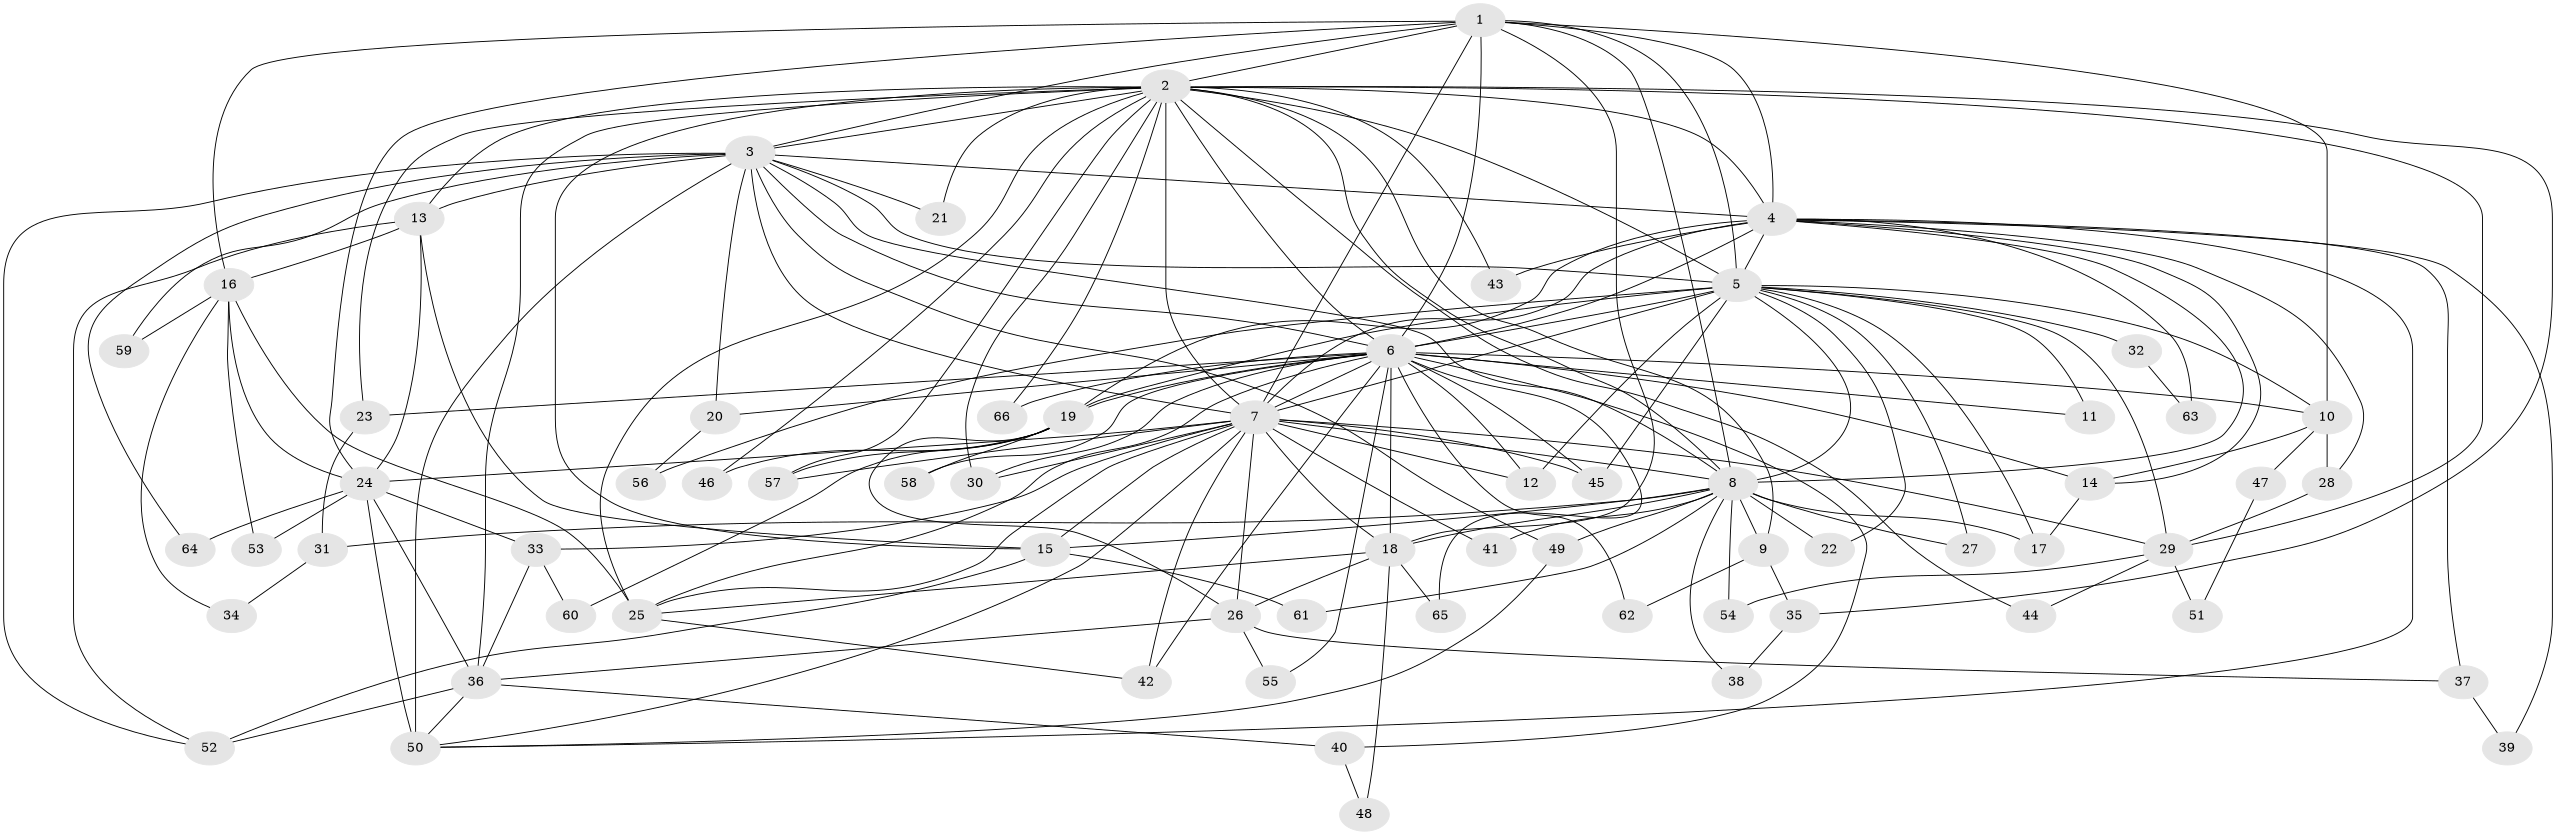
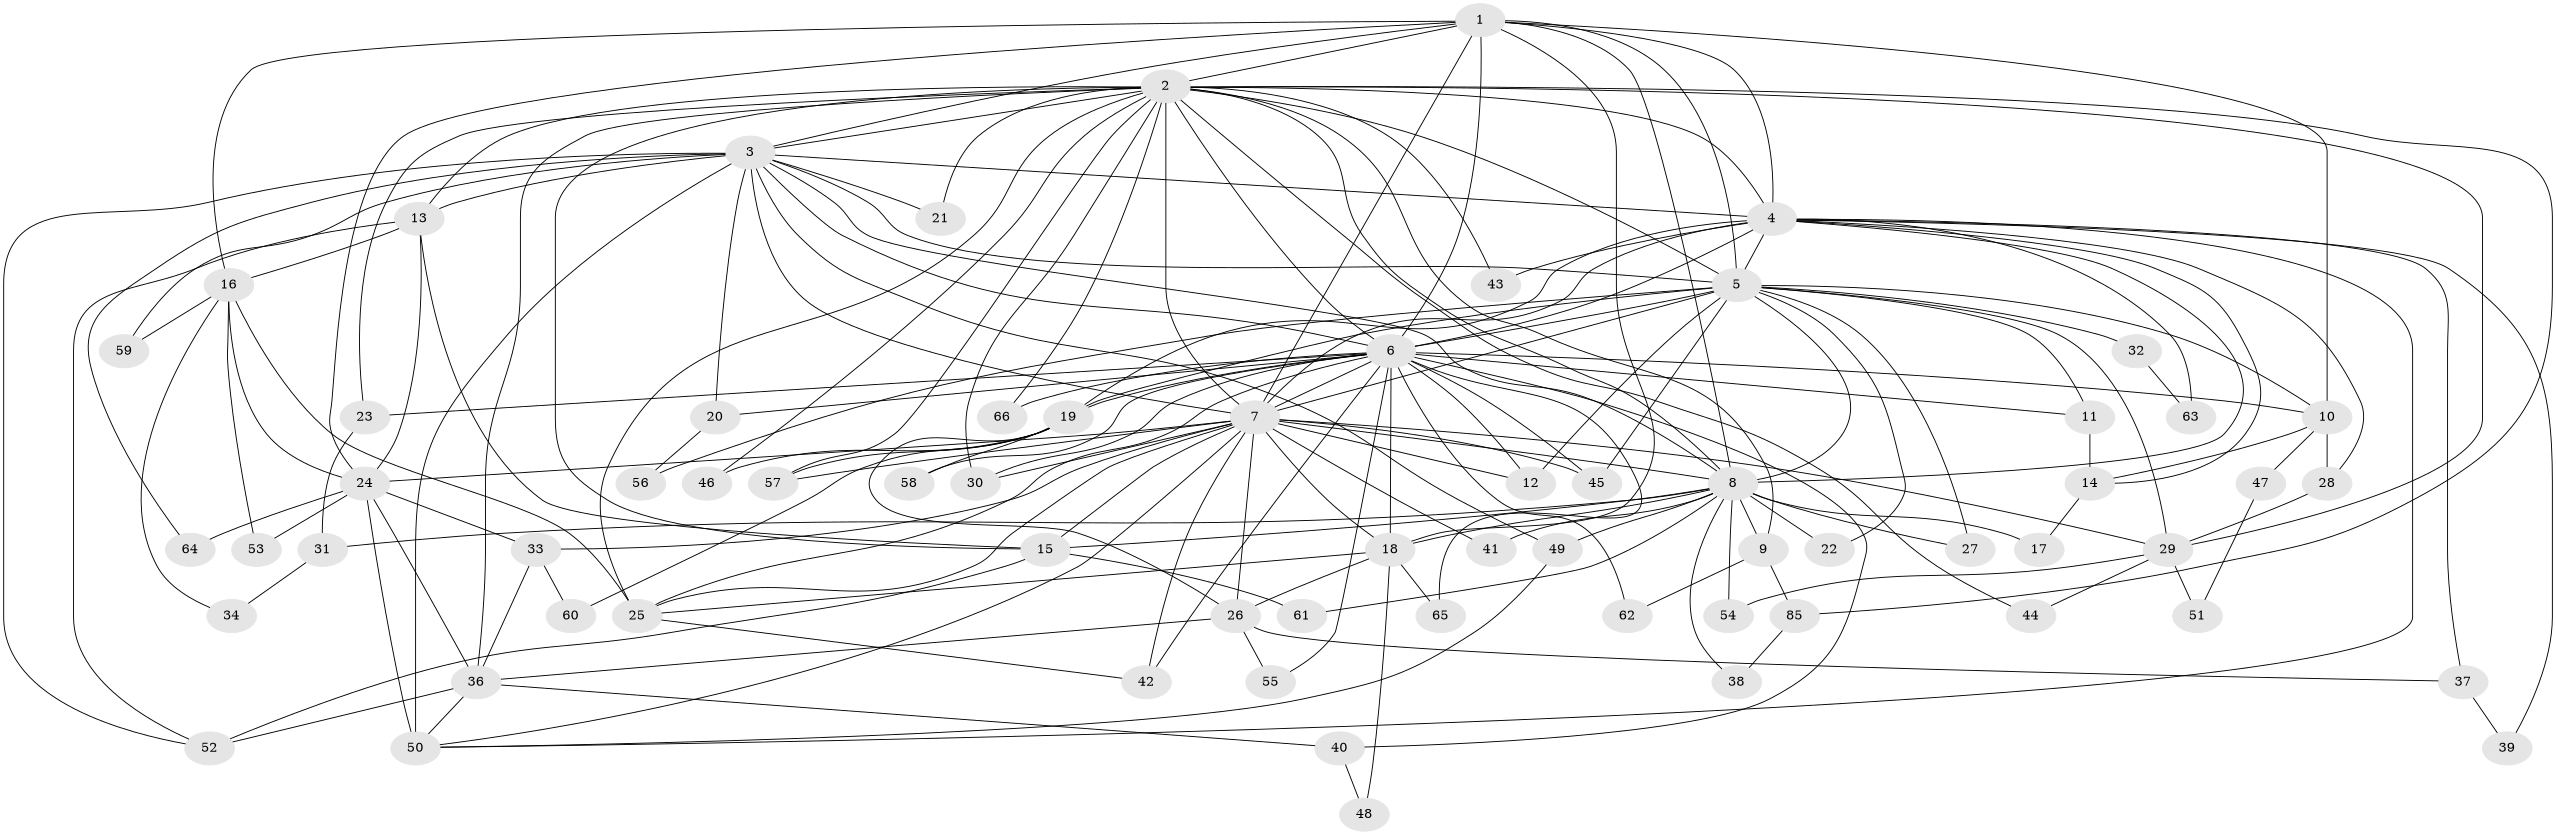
edge "5" -- "17": removed
edge "6" -- "14": now "11" -- "14"
node "35": label "35" -> "85"
